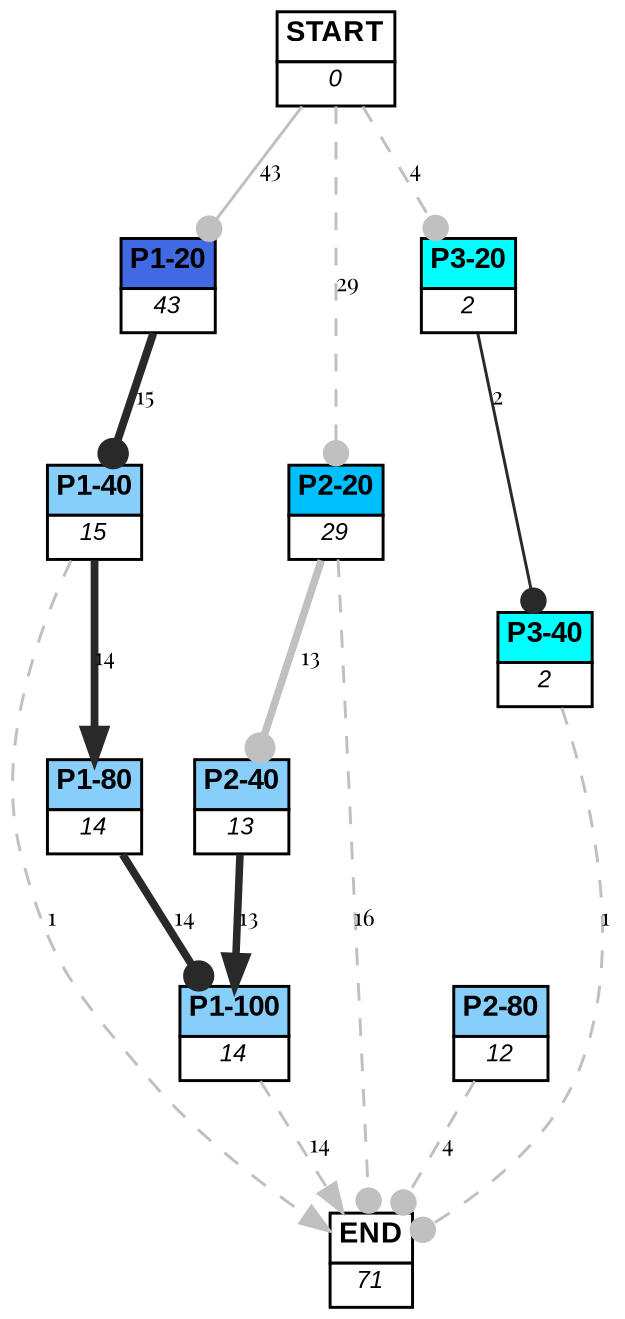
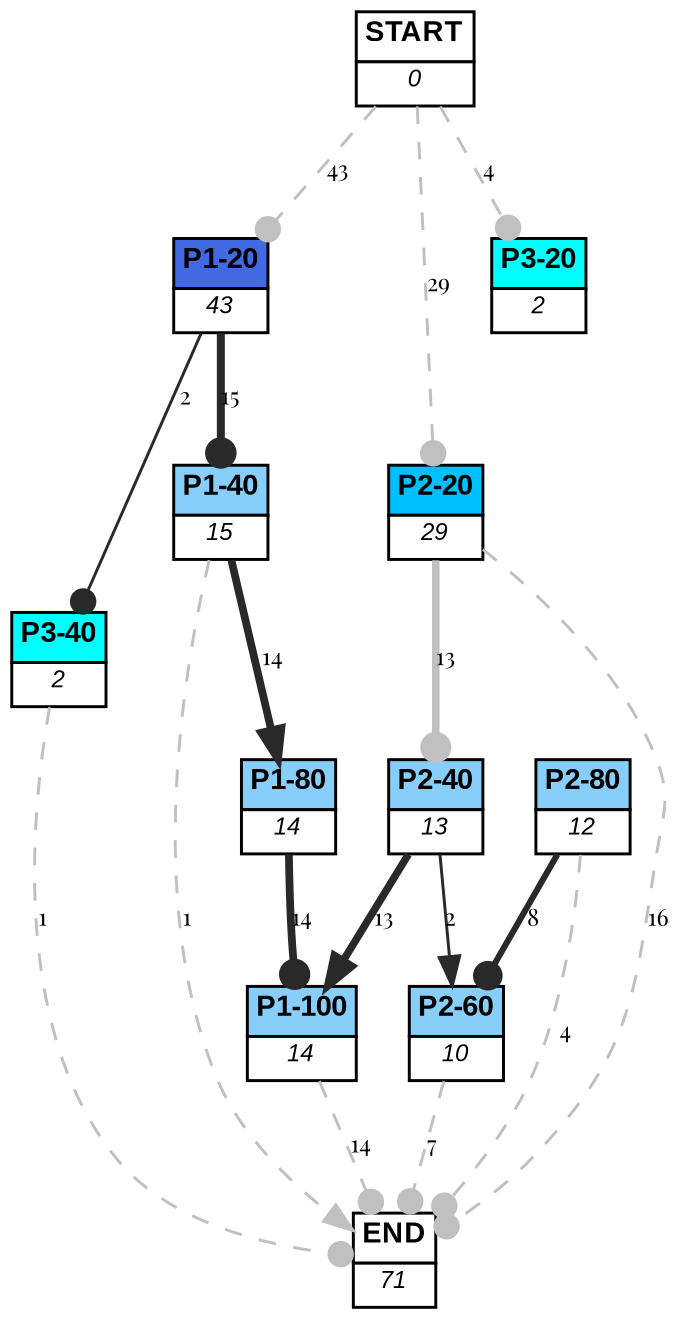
edge "START" -> "P1-20": style solid -> dashed
edge "P3-20" -> "P3-40": now "P1-20" -> "P3-40"
node "P2-60": added
edge "P1-100" -> "END": arrowhead normal -> dot
